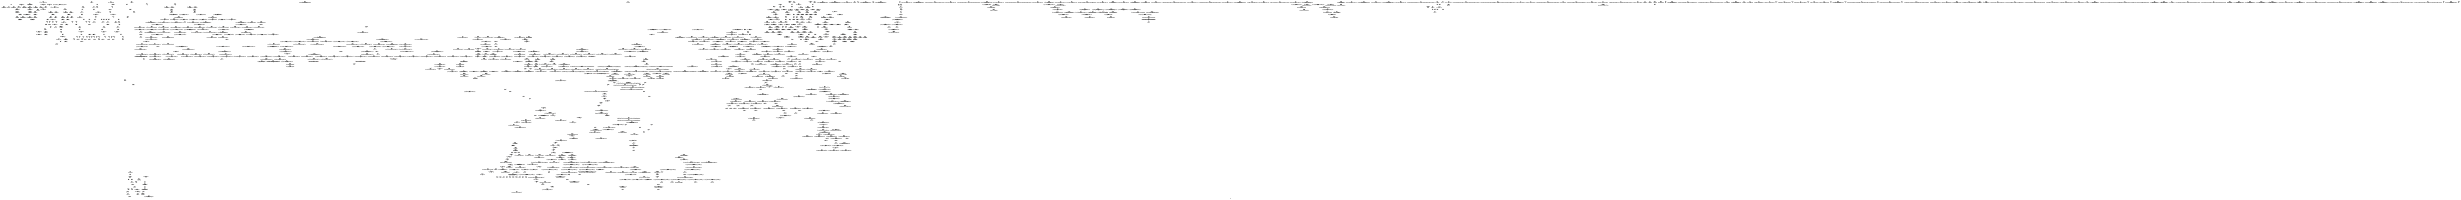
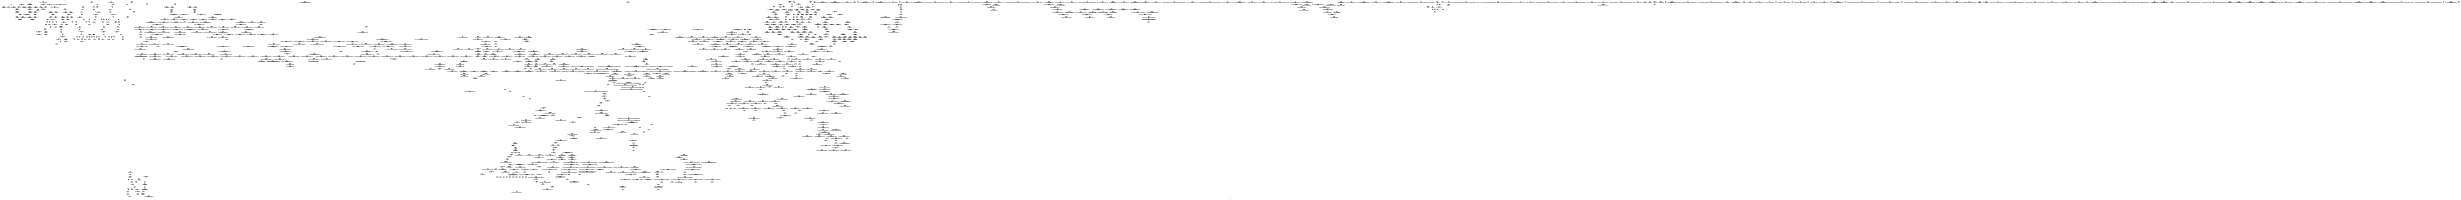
node "NodeID: 227": added
